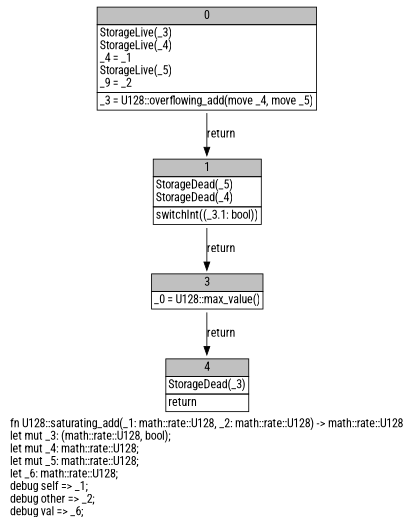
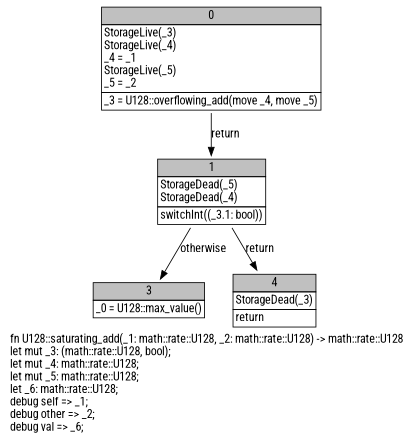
node "0": text "_9 = _2" -> "_5 = _2"
edge "1" -> "3": label "return" -> "otherwise"
edge "3" -> "4": now "1" -> "4"
